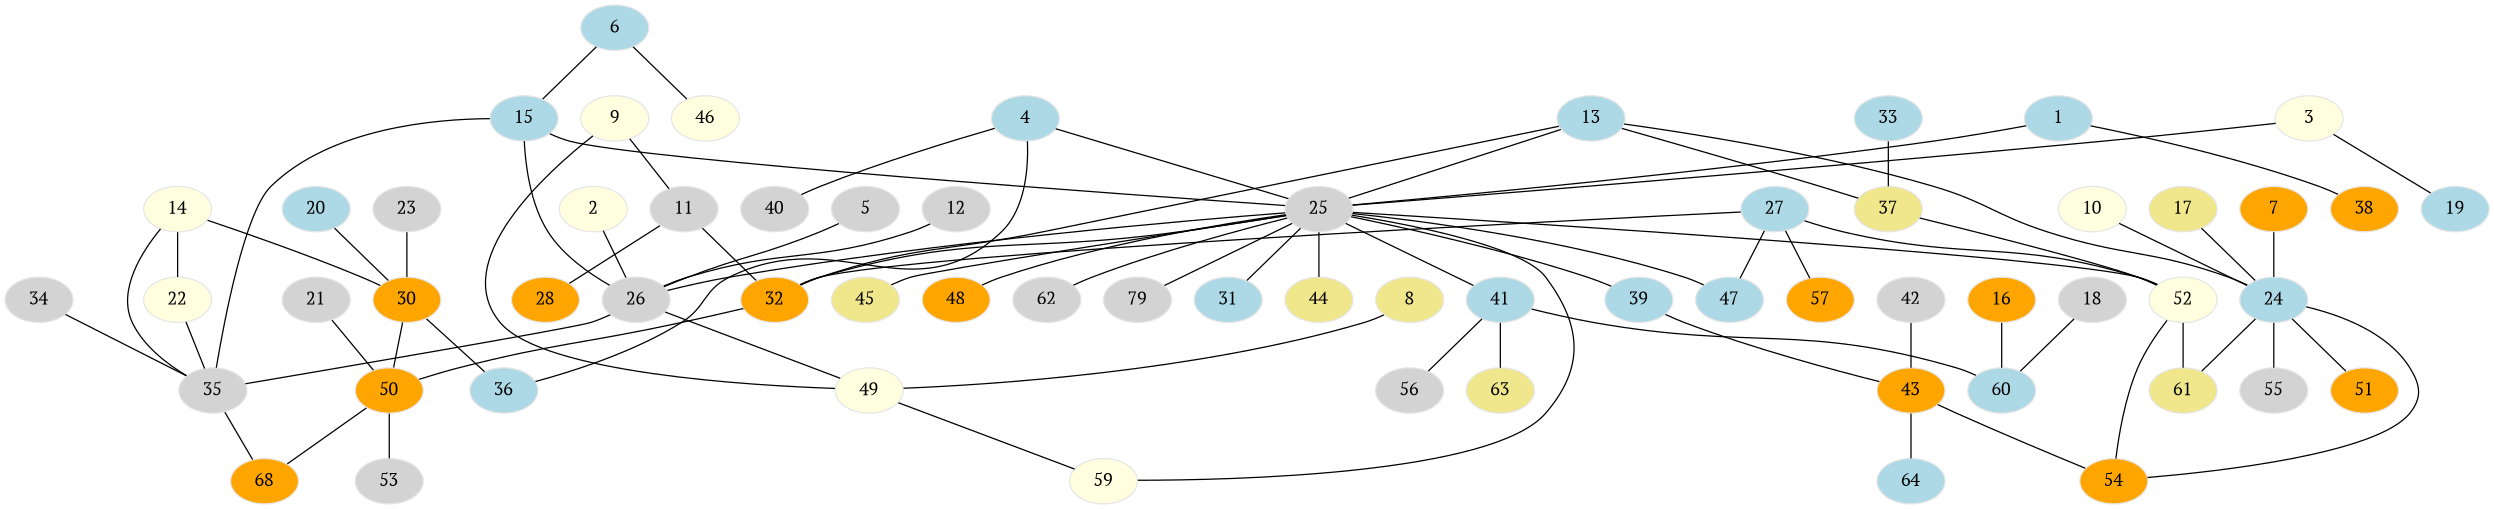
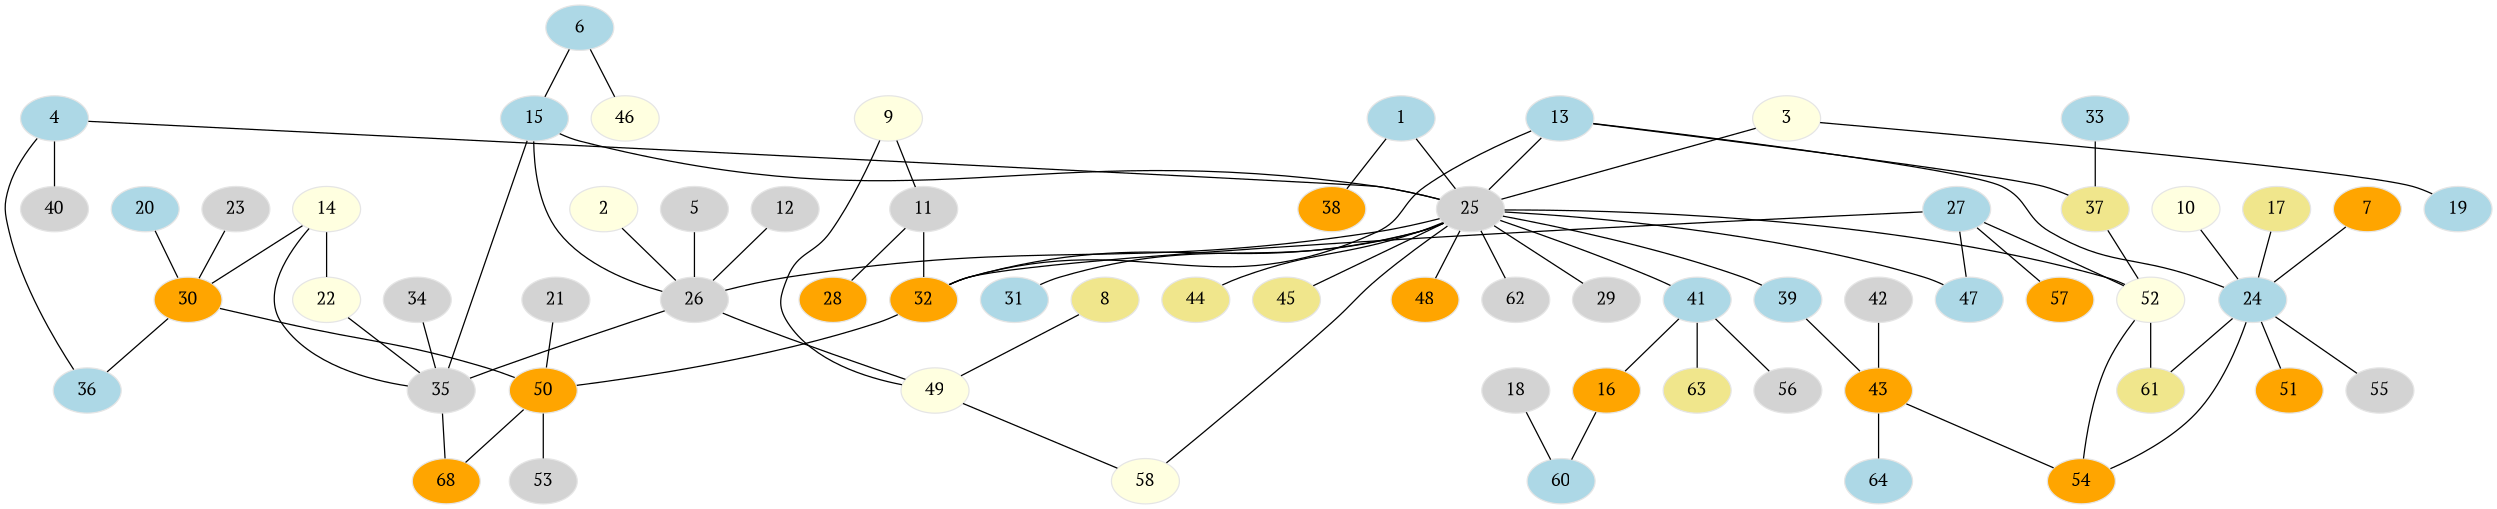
node "79": label "79" -> "29"
edge "41" -- "60": now "41" -- "16"
node "59": label "59" -> "58"
